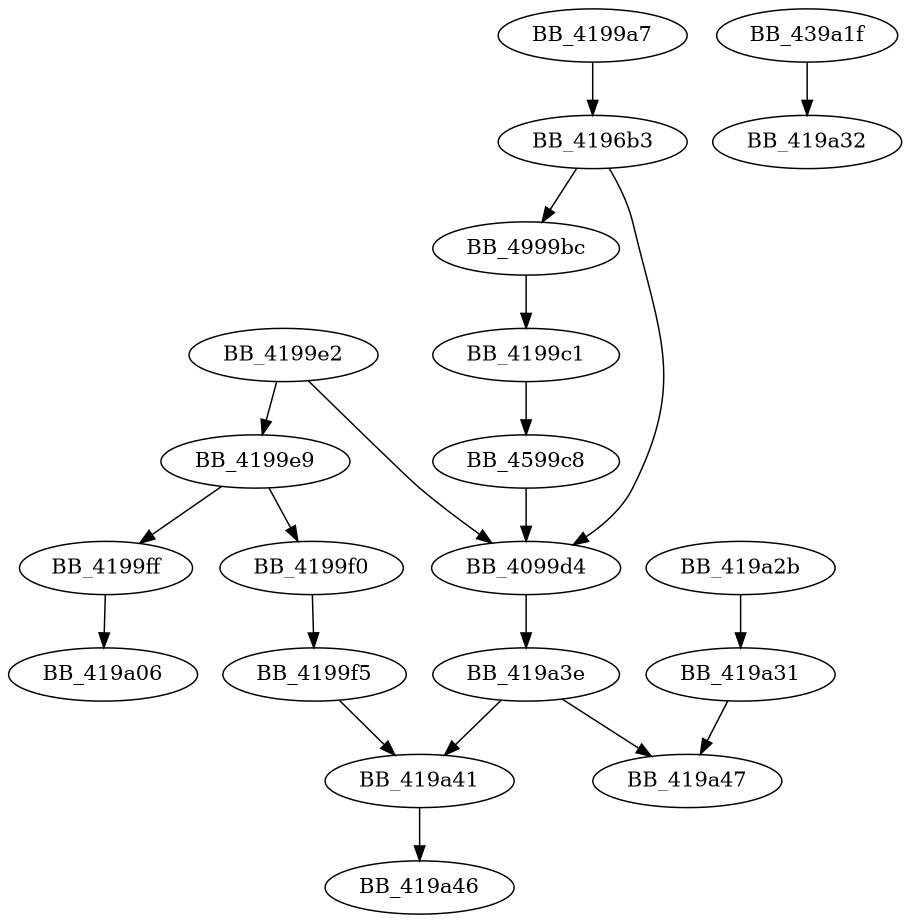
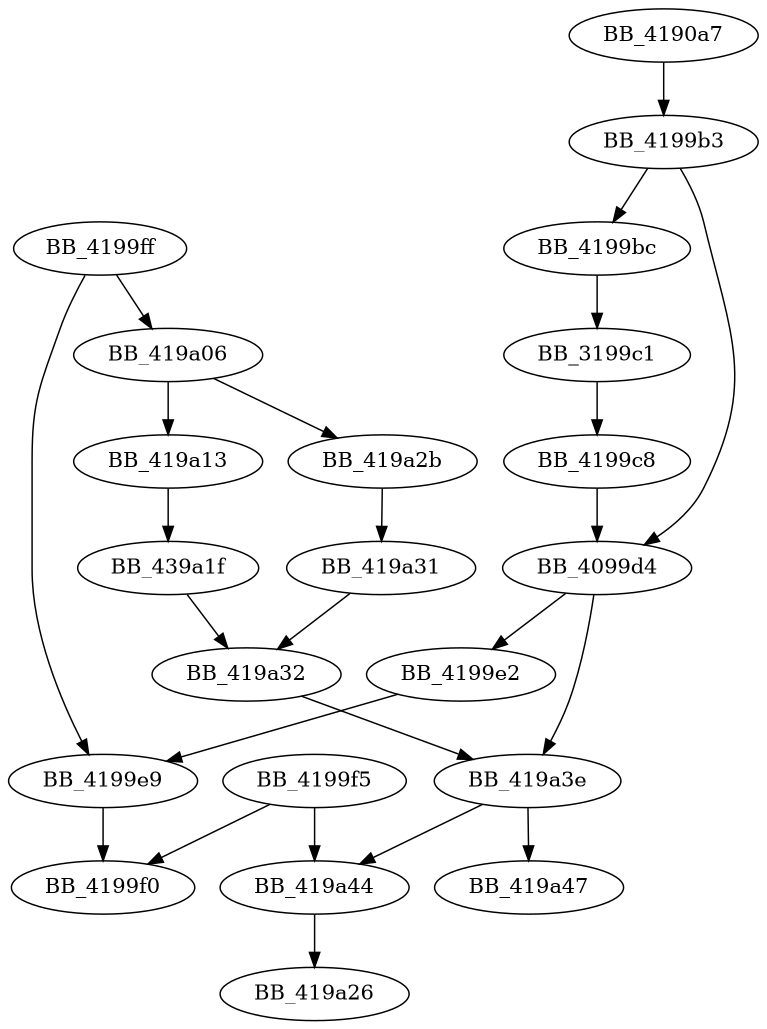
node "BB_4199a7": label "BB_4199a7" -> "BB_4190a7"
node "BB_4196b3": label "BB_4196b3" -> "BB_4199b3"
node "BB_4999bc": label "BB_4999bc" -> "BB_4199bc"
node "BB_4199c1": label "BB_4199c1" -> "BB_3199c1"
edge "BB_419a06" -> "BB_419a2b": added
edge "BB_4199e2" -> "BB_4099d4": reversed
node "BB_419a13": added
node "BB_4599c8": label "BB_4599c8" -> "BB_4199c8"
edge "BB_4199e9" -> "BB_4199ff": reversed
edge "BB_4199f0" -> "BB_4199f5": reversed
edge "BB_419a31" -> "BB_419a47": now "BB_419a31" -> "BB_419a32"
edge "BB_419a32" -> "BB_419a3e": added
node "BB_419a41": label "BB_419a41" -> "BB_419a44"
node "BB_419a46": label "BB_419a46" -> "BB_419a26"
